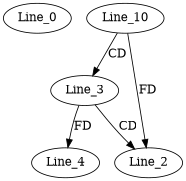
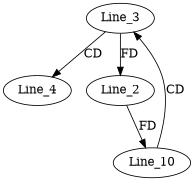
node "Line_0": removed
edge "Line_10" -> "Line_2": reversed
edge "Line_3" -> "Line_4": label "FD" -> "CD"
edge "Line_3" -> "Line_2": label "CD" -> "FD"
